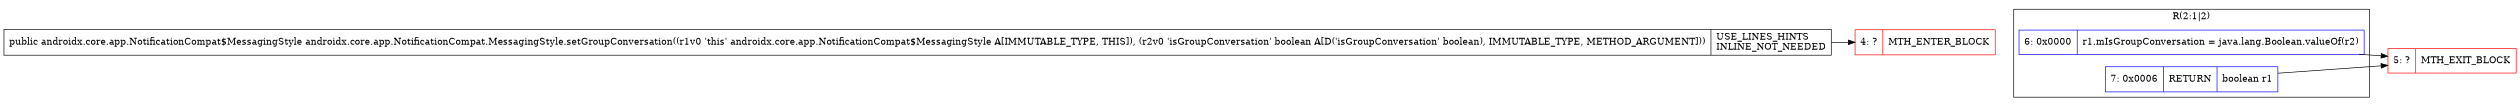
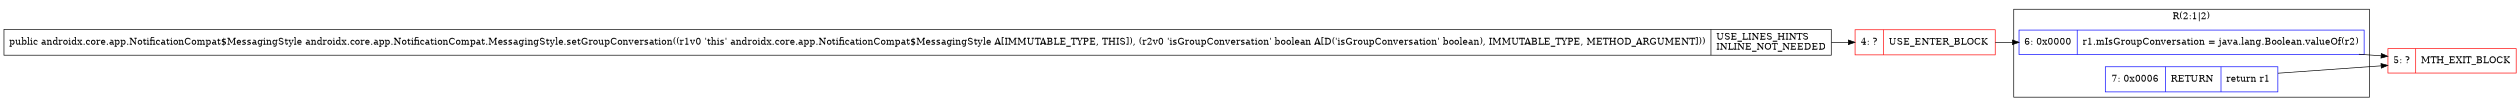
node "4: ?": text "MTH_ENTER_BLOCK" -> "USE_ENTER_BLOCK"
edge "4: ?" -> "6: 0x0000": added
node "7: 0x0006": text "boolean r1" -> "return r1"
